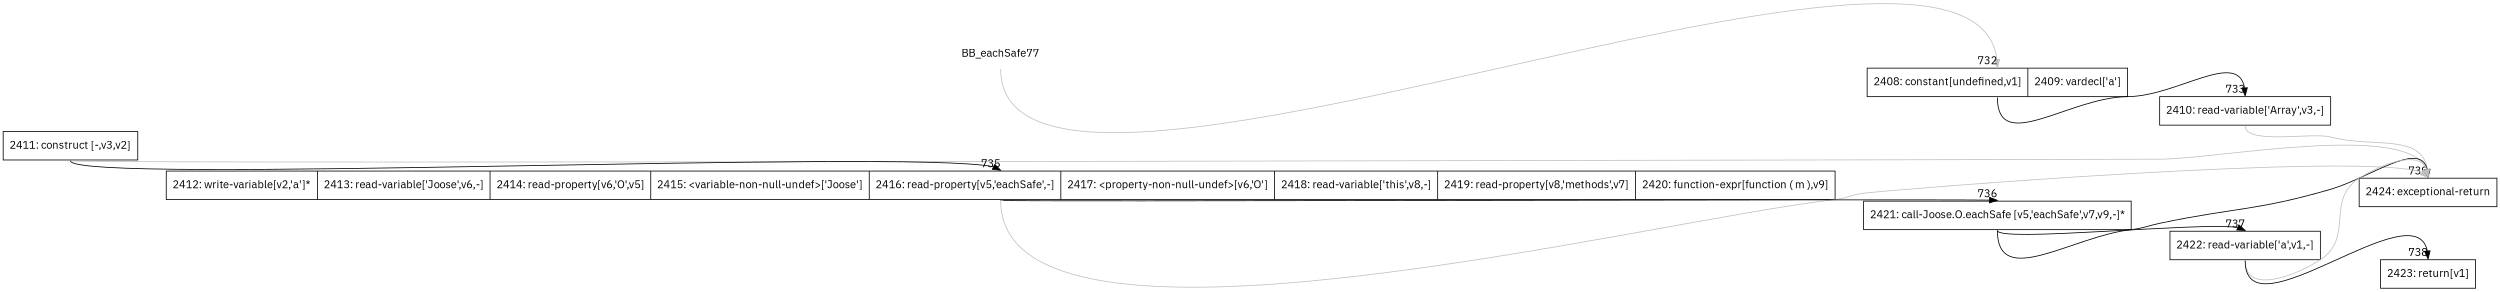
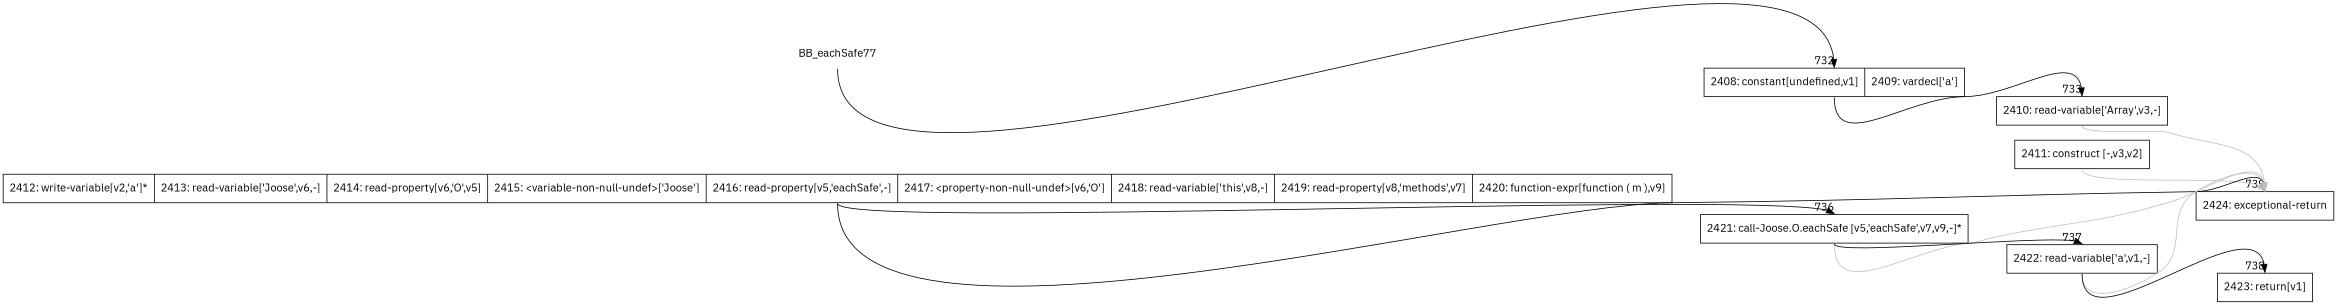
edge "BB_eachSafe77" -> "2408: constant[undefined,v1]": color gray -> black
edge "2411: construct [-,v3,v2]" -> "2412: write-variable[v2,'a']*": removed
edge "2421: call-Joose.O.eachSafe [v5,'eachSafe',v7,v9,-]*" -> "2424: exceptional-return": color black -> gray
edge "2412: write-variable[v2,'a']*" -> "2424: exceptional-return": color gray -> black
